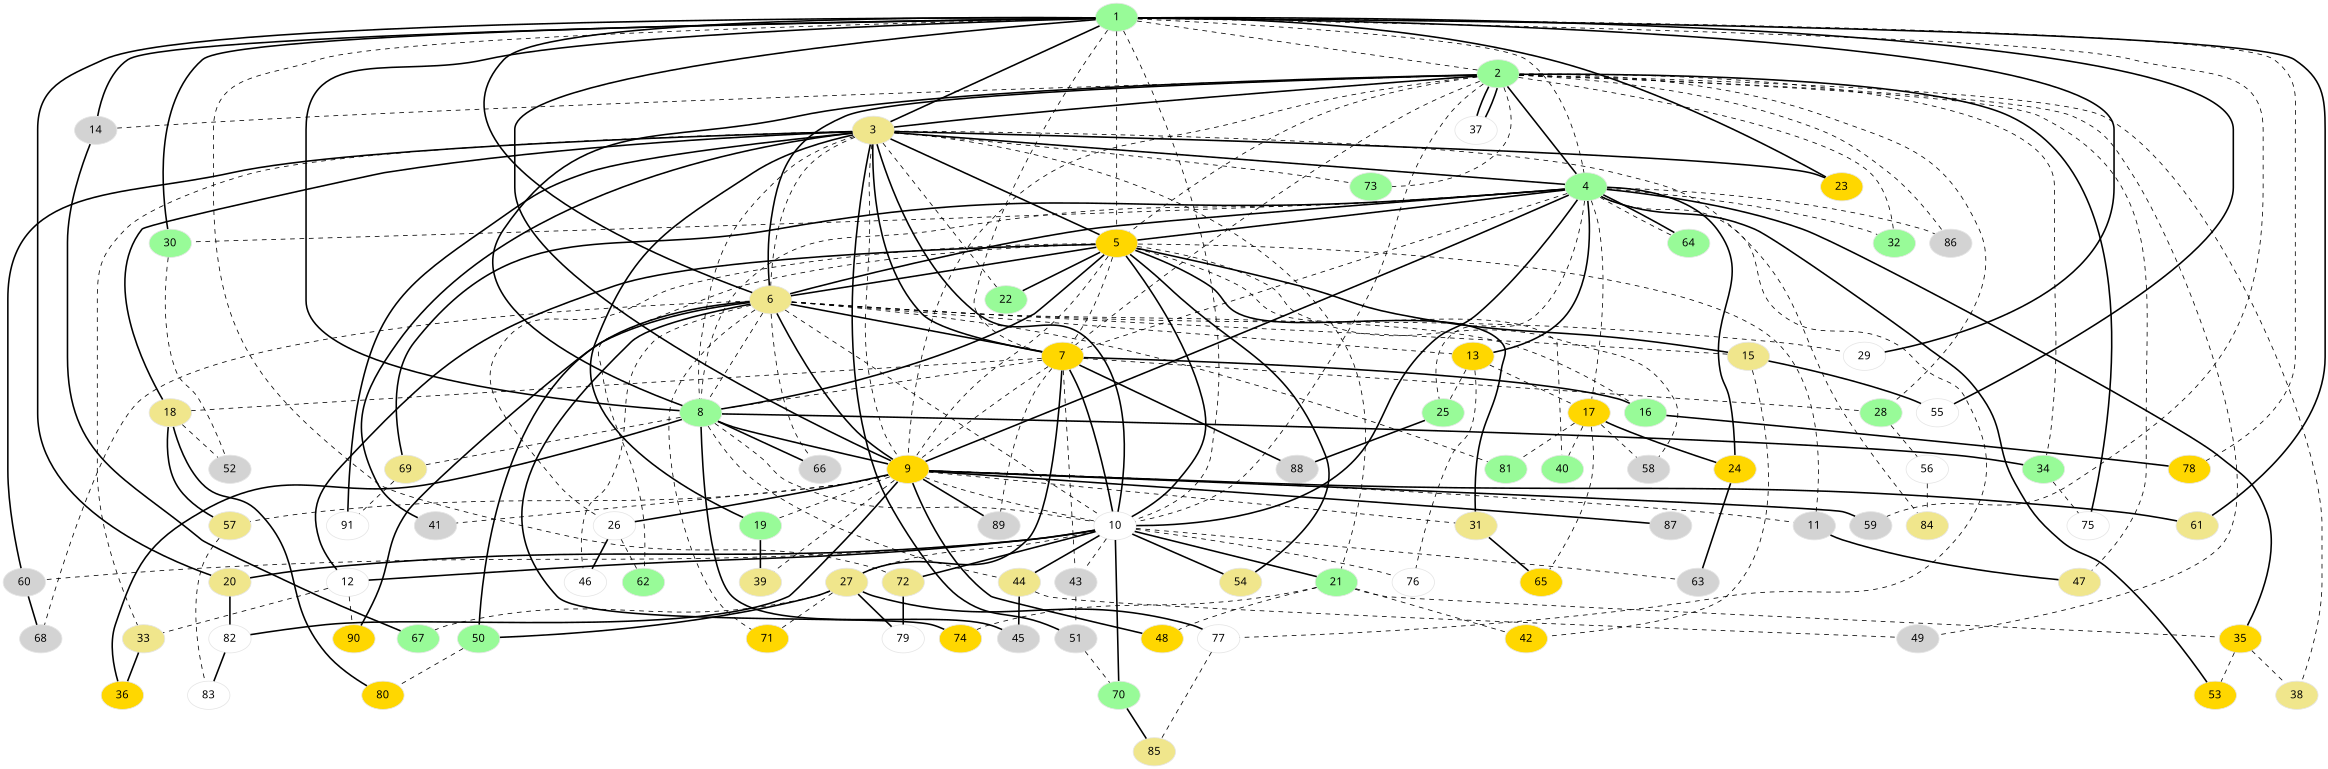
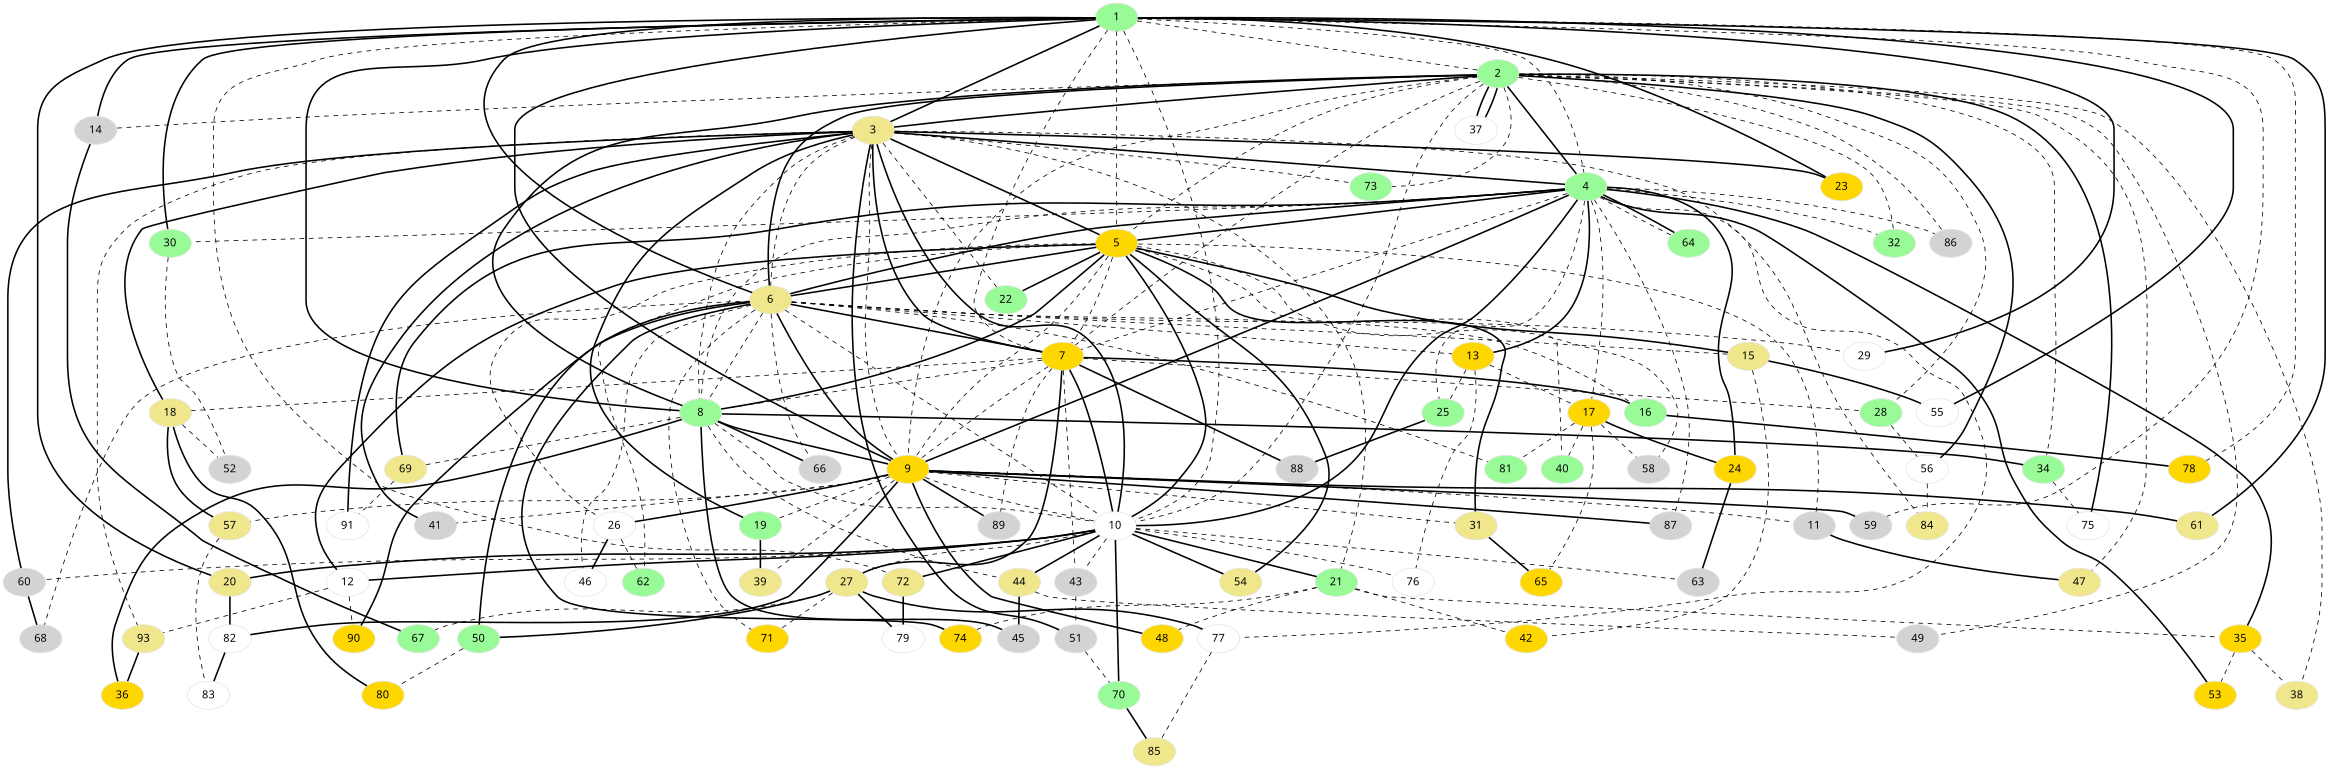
edge "2" -- "56": added
edge "4" -- "87": added
node "33": label "33" -> "93"
